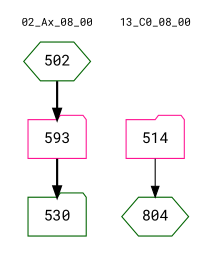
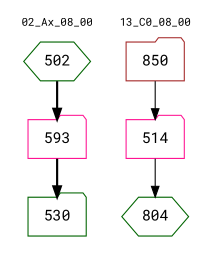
node "850": added
